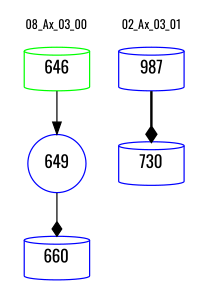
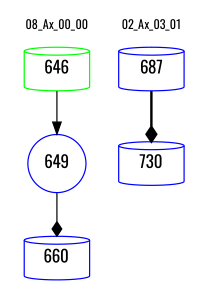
cluster "08_Ax_03_00": label "08_Ax_03_00" -> "08_Ax_00_00"
node "987": label "987" -> "687"
